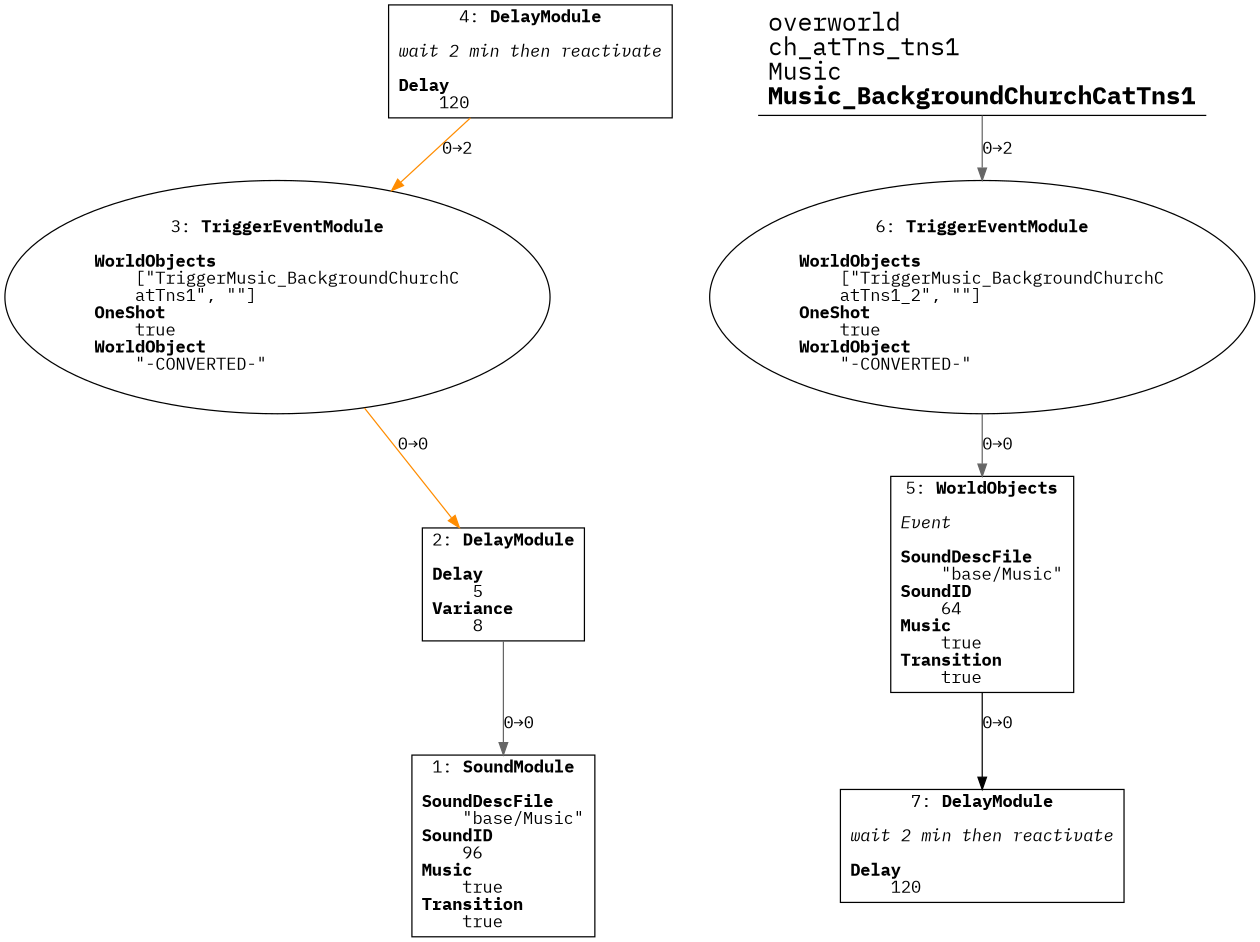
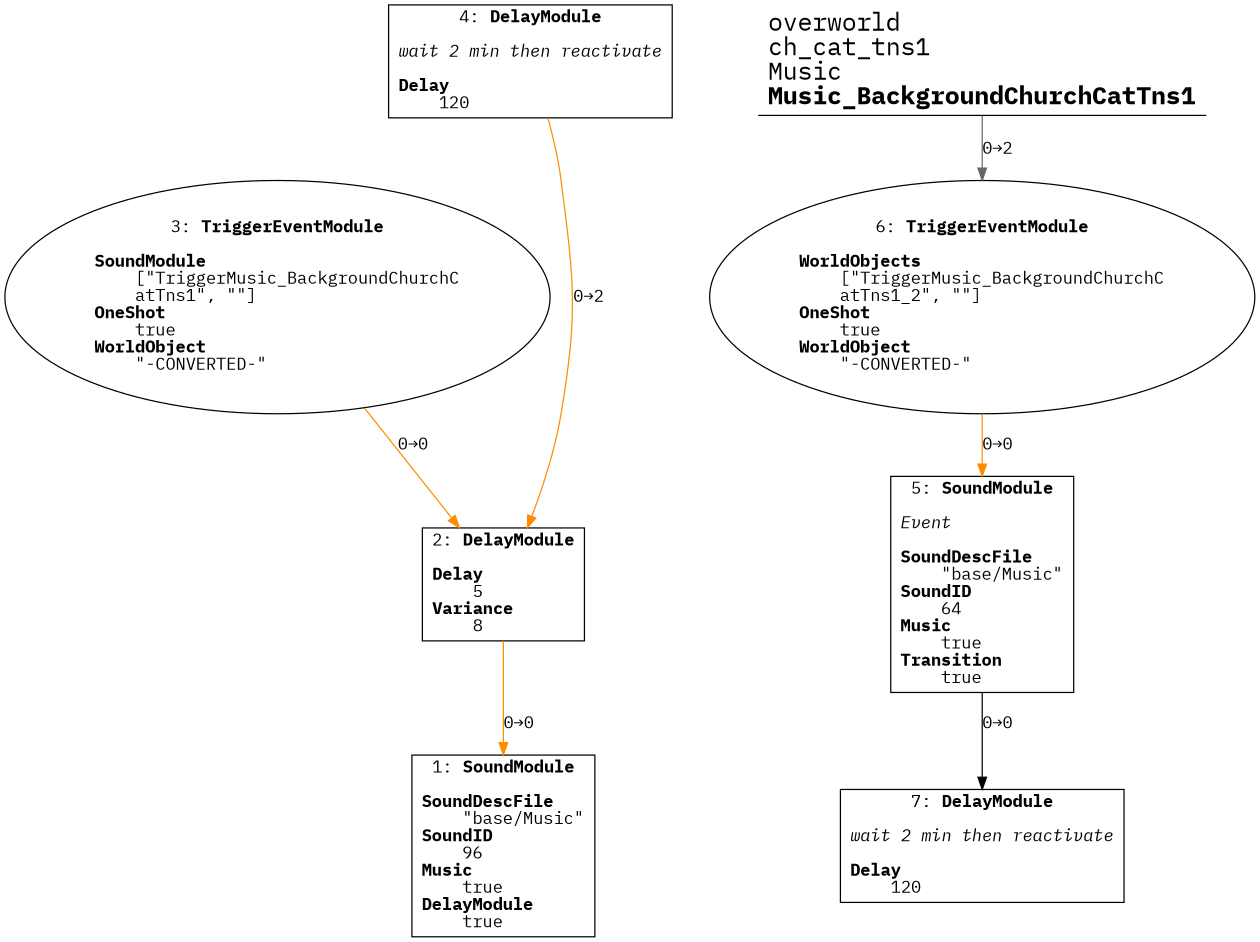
node "overworld": text "ch_atTns_tns1" -> "ch_cat_tns1"
edge "4:" -> "3:": now "4:" -> "2:"
node "3:": text "WorldObjects" -> "SoundModule"
edge "6:" -> "5:": color gray40 -> darkorange
node "5:": text "WorldObjects" -> "SoundModule"
edge "2:" -> "1:": color gray40 -> darkorange
node "1:": text "Transition" -> "DelayModule"
